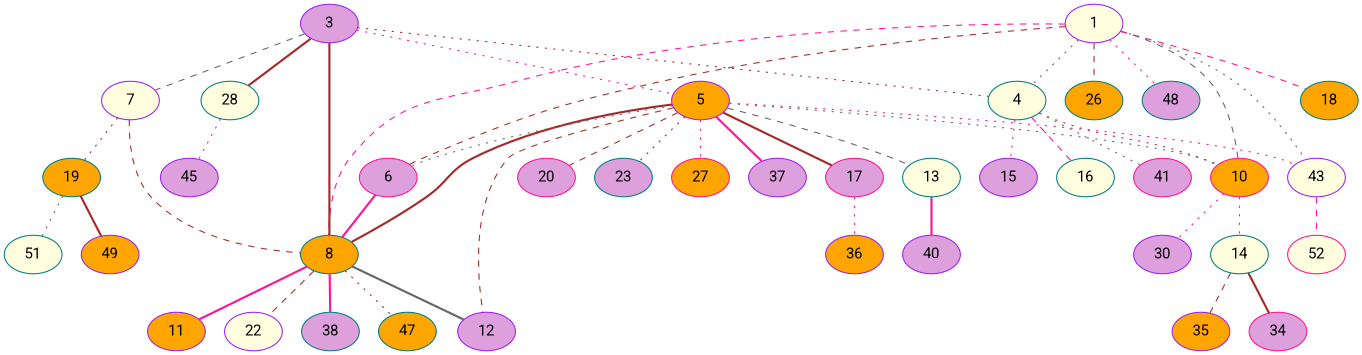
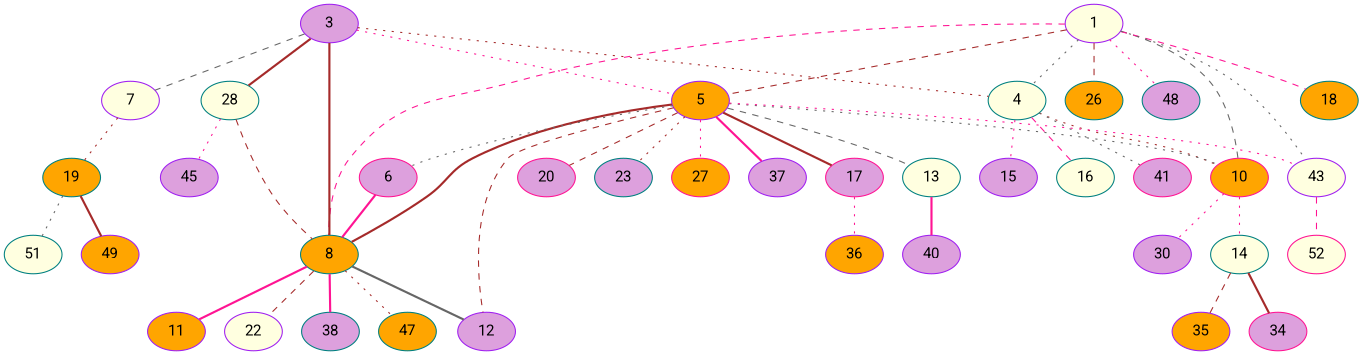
edge "1" -- "6": now "1" -- "5"
edge "7" -- "8": now "28" -- "8"
